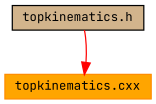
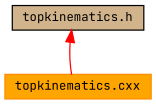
edge "topkinematics.h" -> "topkinematics.cxx": reversed
